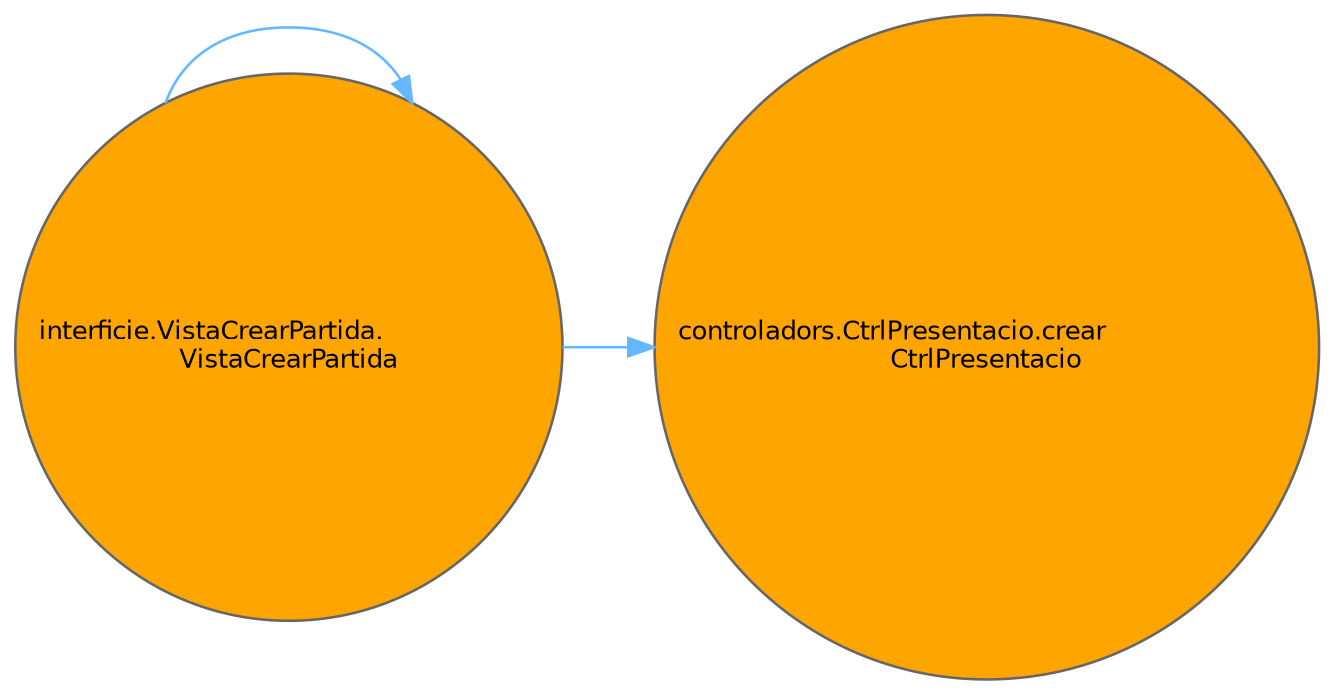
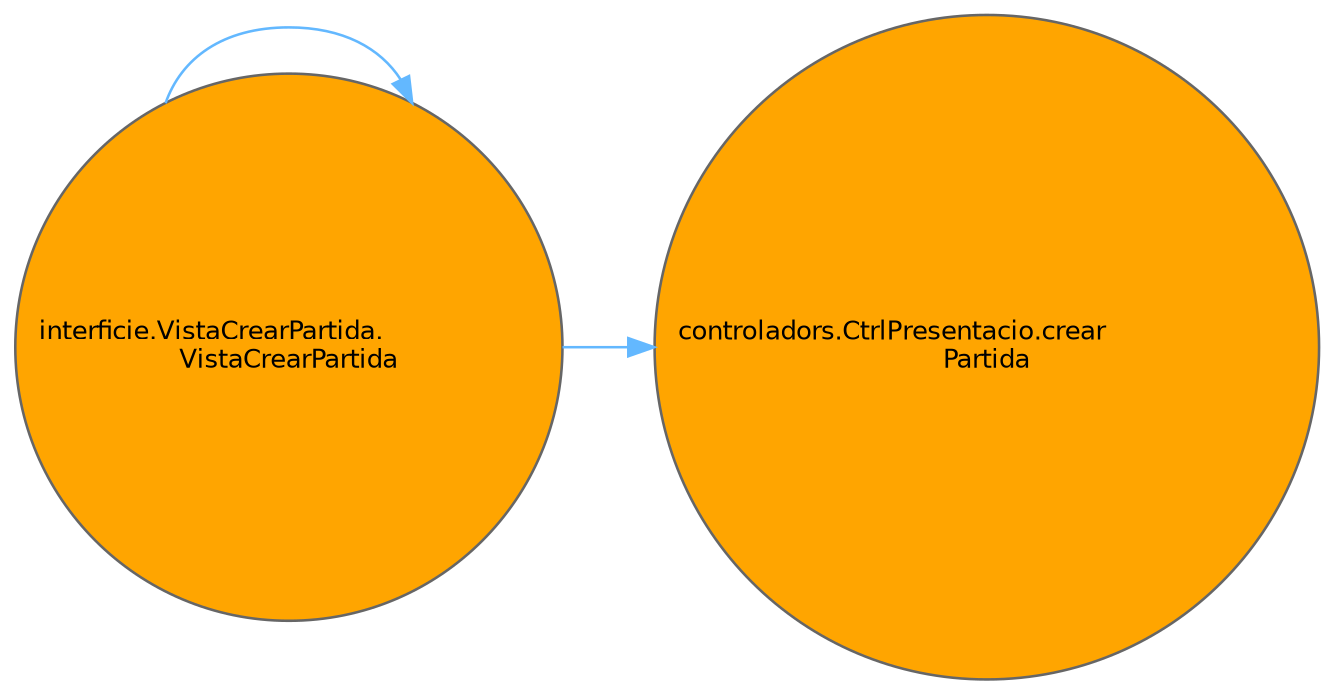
node "controladors.CtrlPresentacio.crear CtrlPresentacio": label "controladors.CtrlPresentacio.crear CtrlPresentacio" -> "controladors.CtrlPresentacio.crear Partida"
